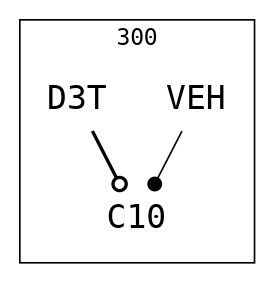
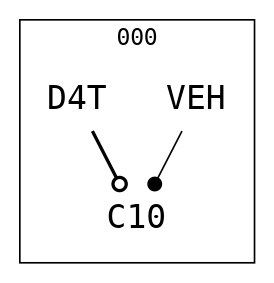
cluster "300": label "300" -> "000"
node "D3T": label "D3T" -> "D4T"
